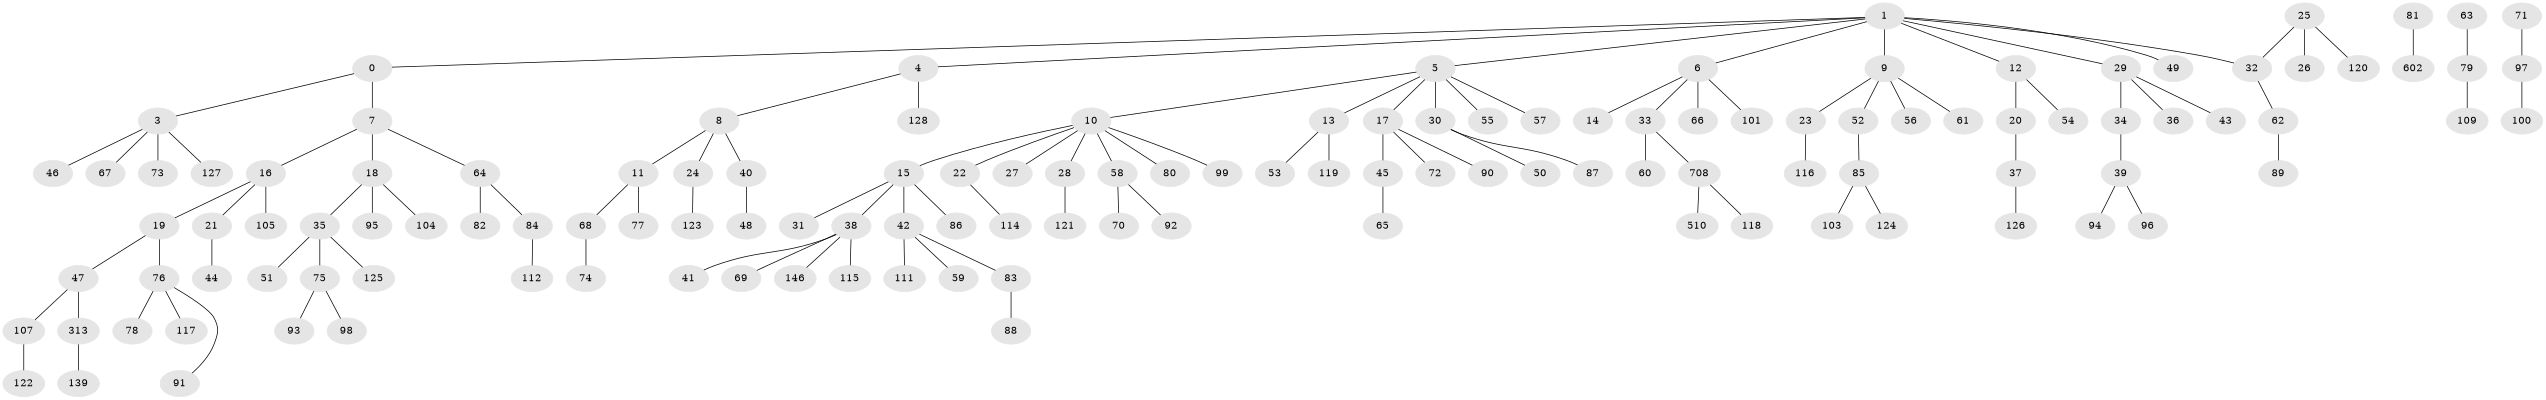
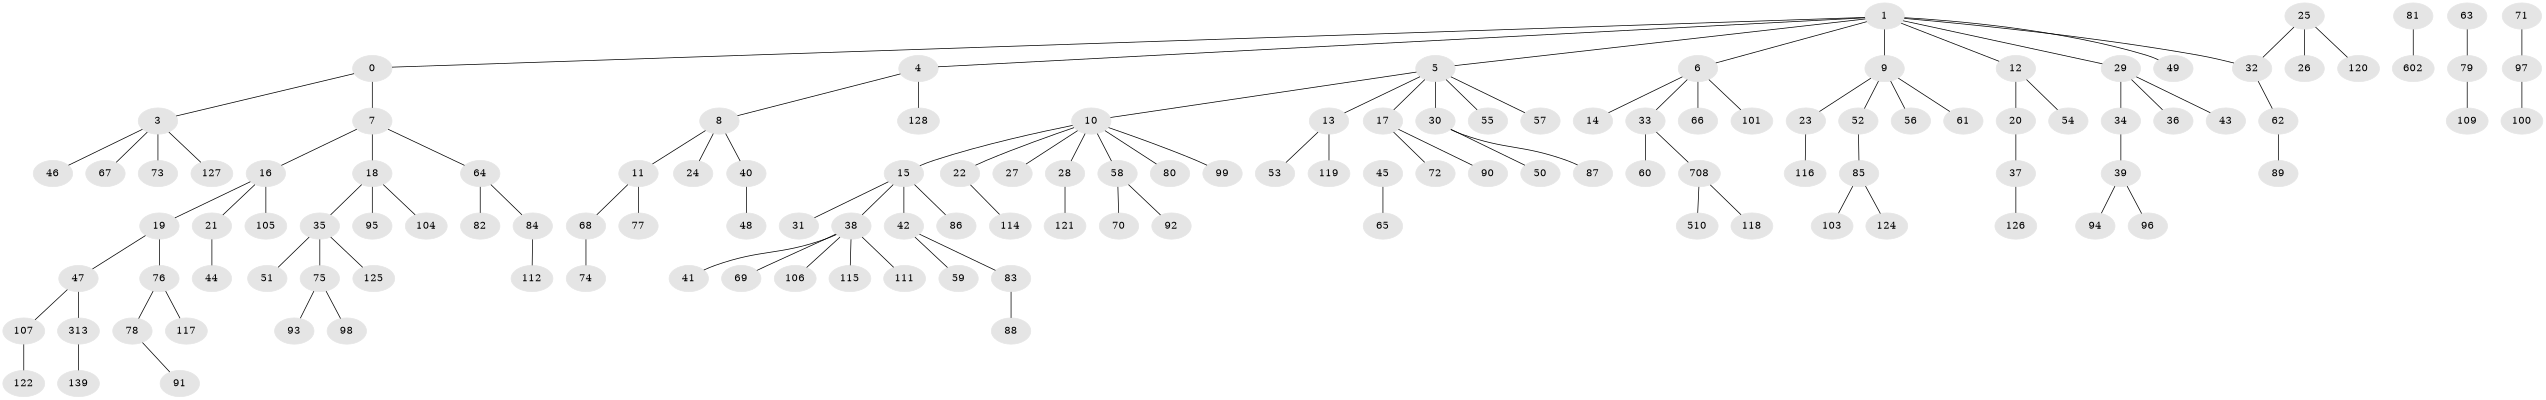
edge "17" -- "45": removed
node "123": removed
edge "42" -- "111": now "38" -- "111"
node "146": label "146" -> "106"
edge "76" -- "91": now "78" -- "91"
